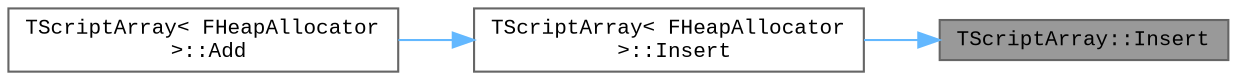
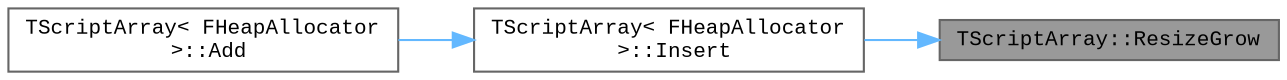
node "TScriptArray::Insert": label "TScriptArray::Insert" -> "TScriptArray::ResizeGrow"
